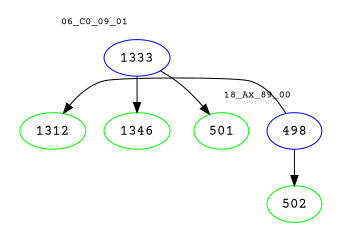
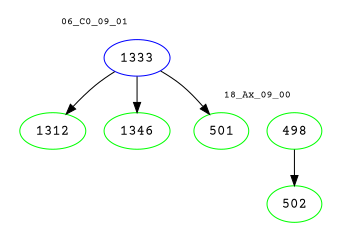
edge "498" -> "1312": now "1333" -> "1312"
cluster "18_Ax_89_00": label "18_Ax_89_00" -> "18_Ax_09_00"
node "498": color blue -> green
